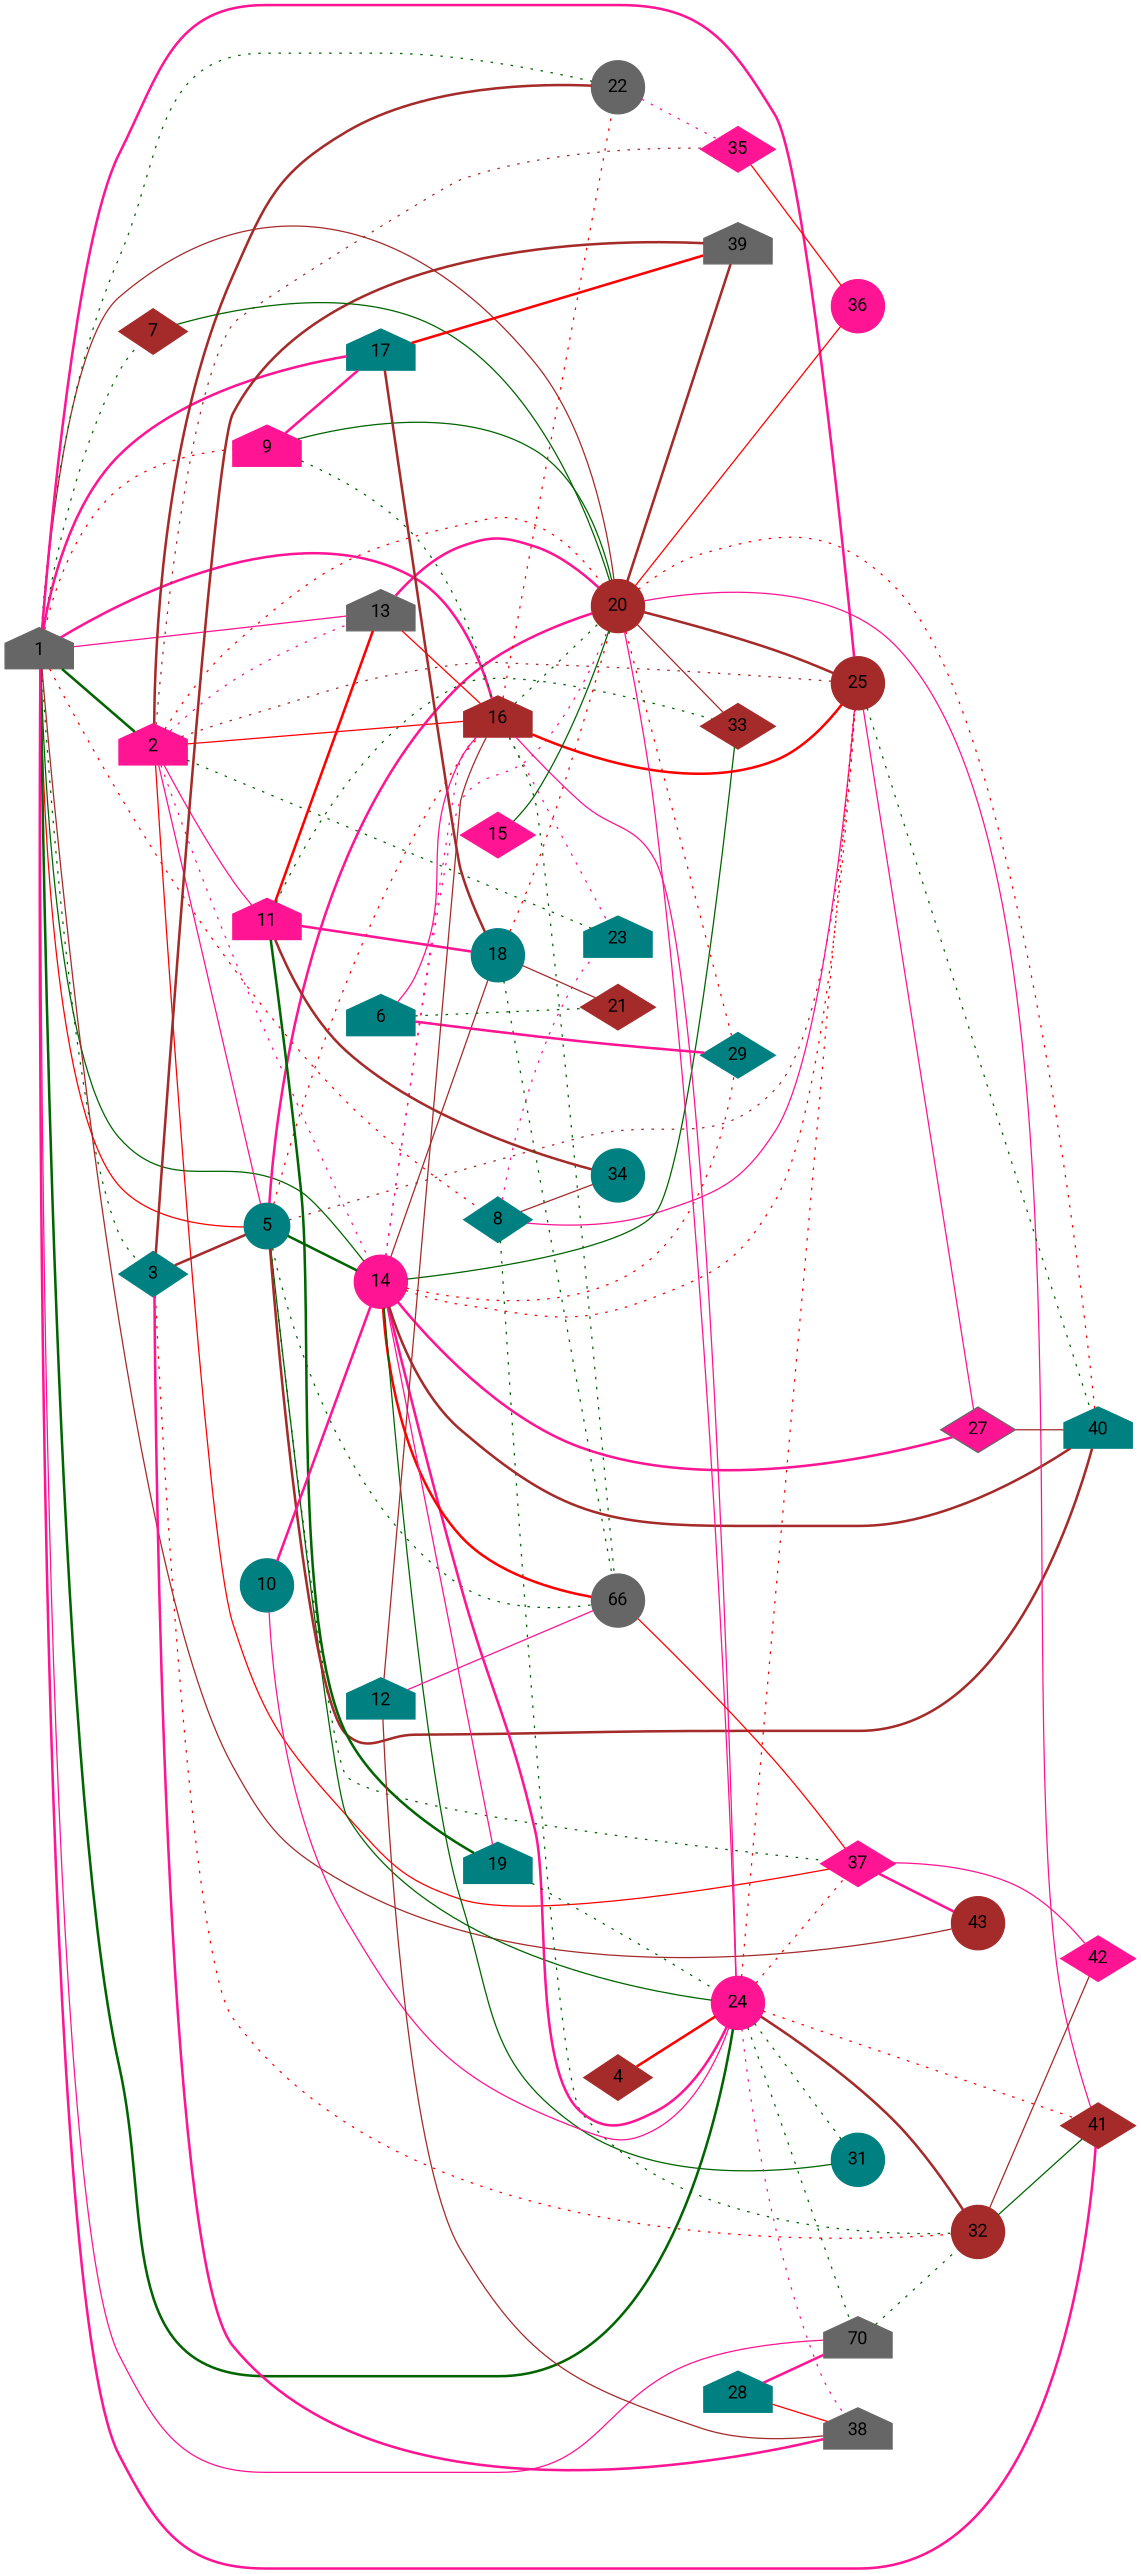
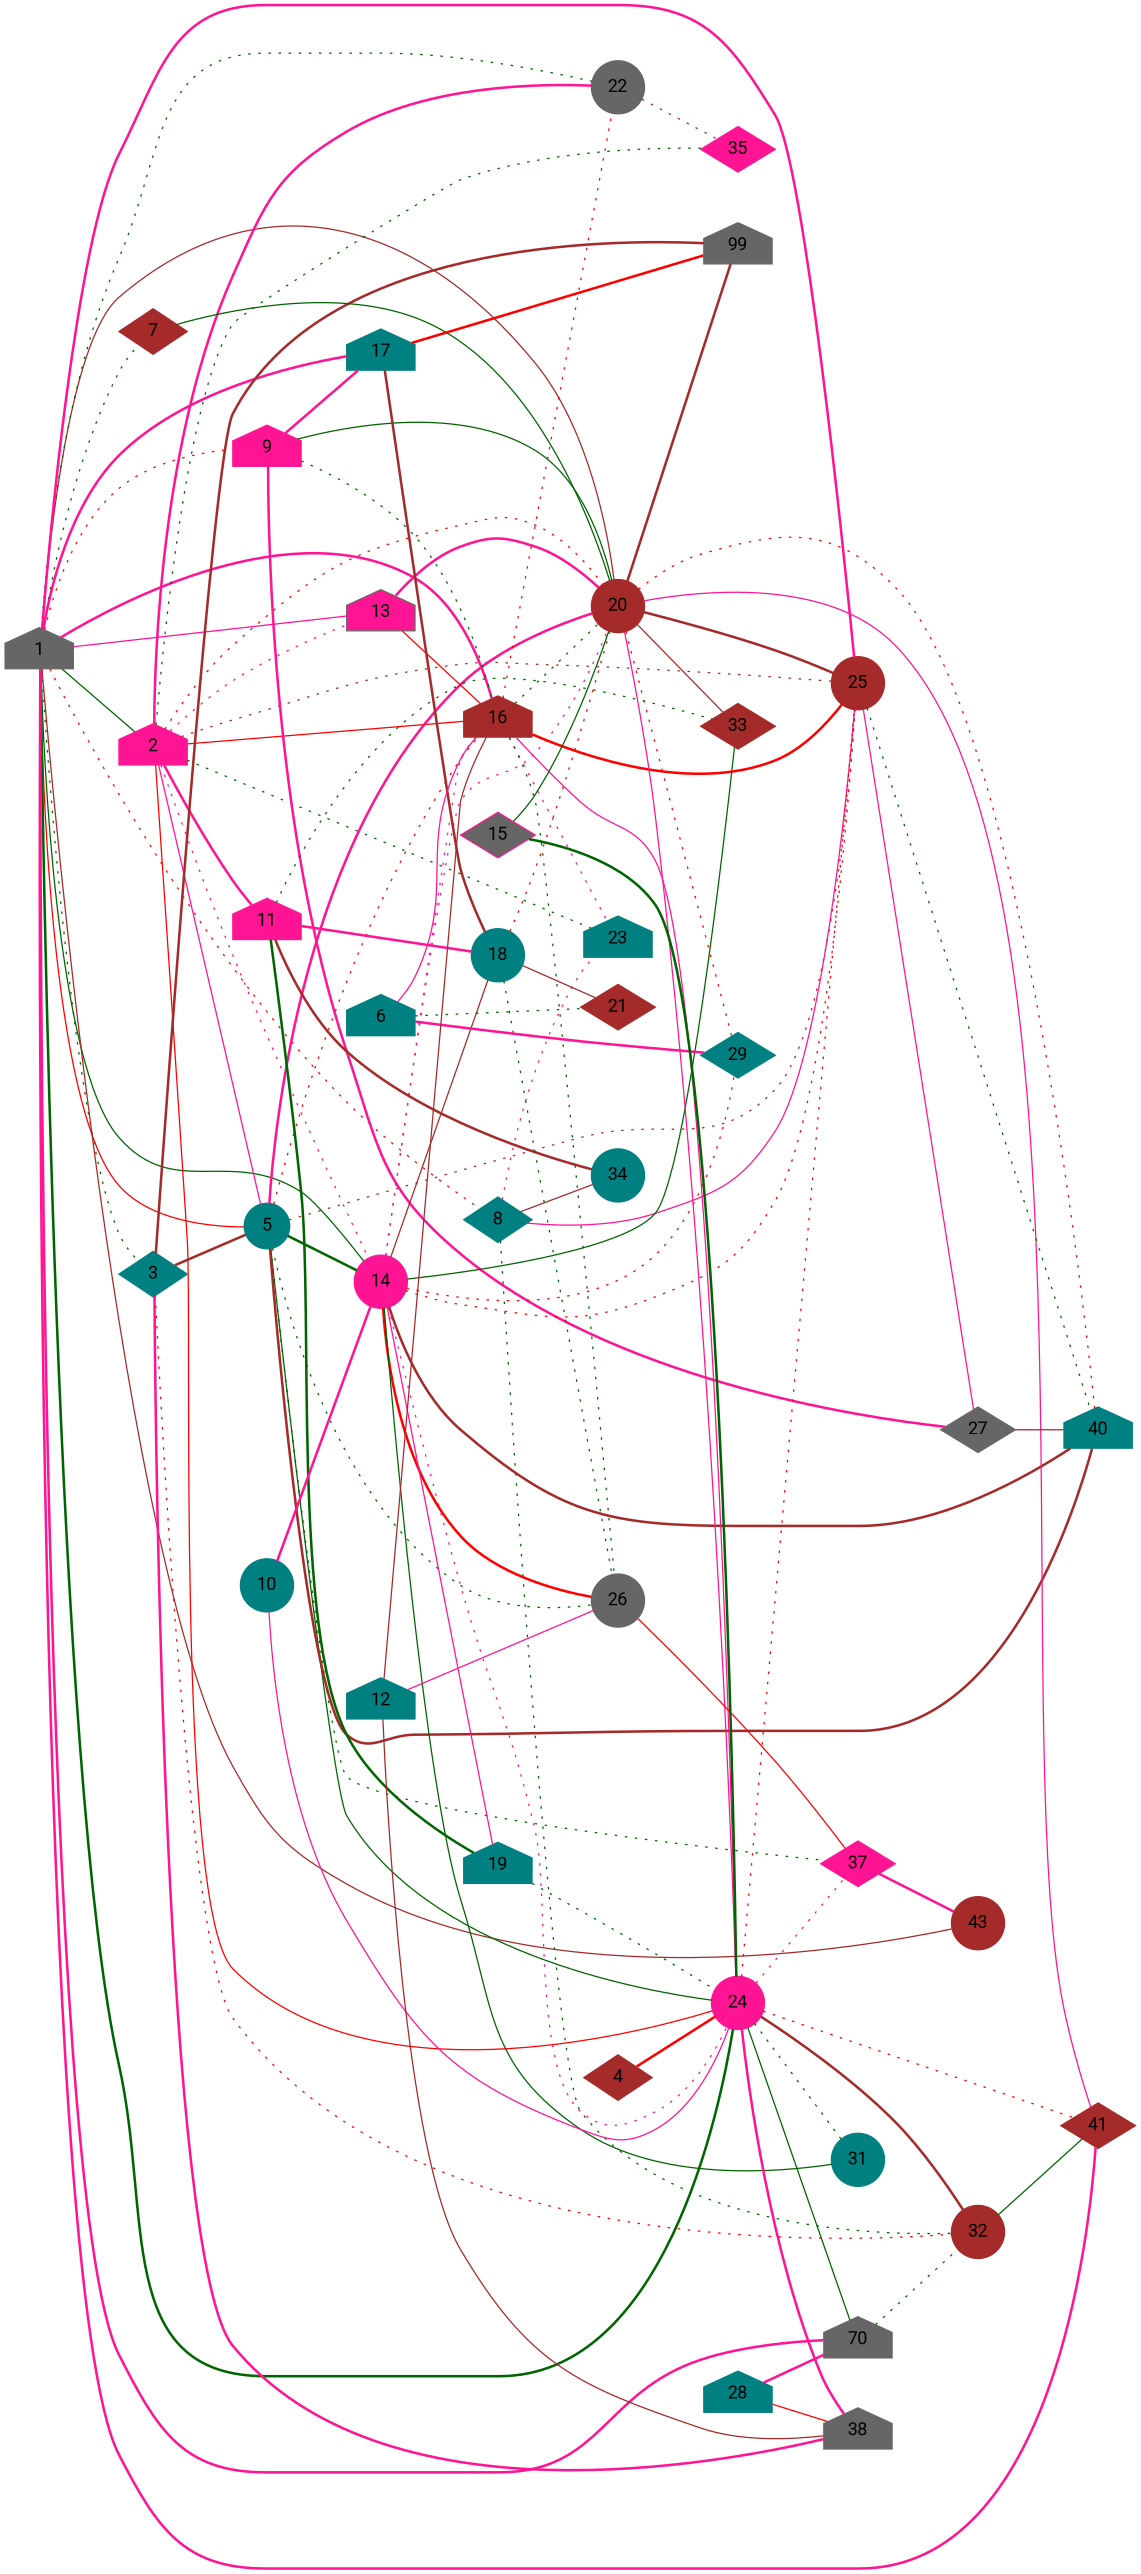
edge "22" -- "35": color deeppink -> brown
node "39": label "39" -> "99"
edge "22" -- "2": color brown -> deeppink
edge "35" -- "2": color brown -> darkgreen
node "36": removed
node "13": fillcolor gray40 -> deeppink
edge "1" -- "2": style bold -> solid
edge "13" -- "11": removed
node "15": fillcolor deeppink -> gray40
edge "2" -- "11": style solid -> bold
edge "15" -- "24": added
node "27": fillcolor deeppink -> gray40
edge "14" -- "27": now "9" -- "27"
edge "2" -- "37": now "2" -- "24"
node "66": label "66" -> "26"
edge "14" -- "24": style bold -> dotted
edge "37" -- "24": color red -> deeppink
node "42": removed
edge "1" -- "70": style solid -> bold
edge "24" -- "70": style dotted -> solid
edge "24" -- "38": style dotted -> bold
